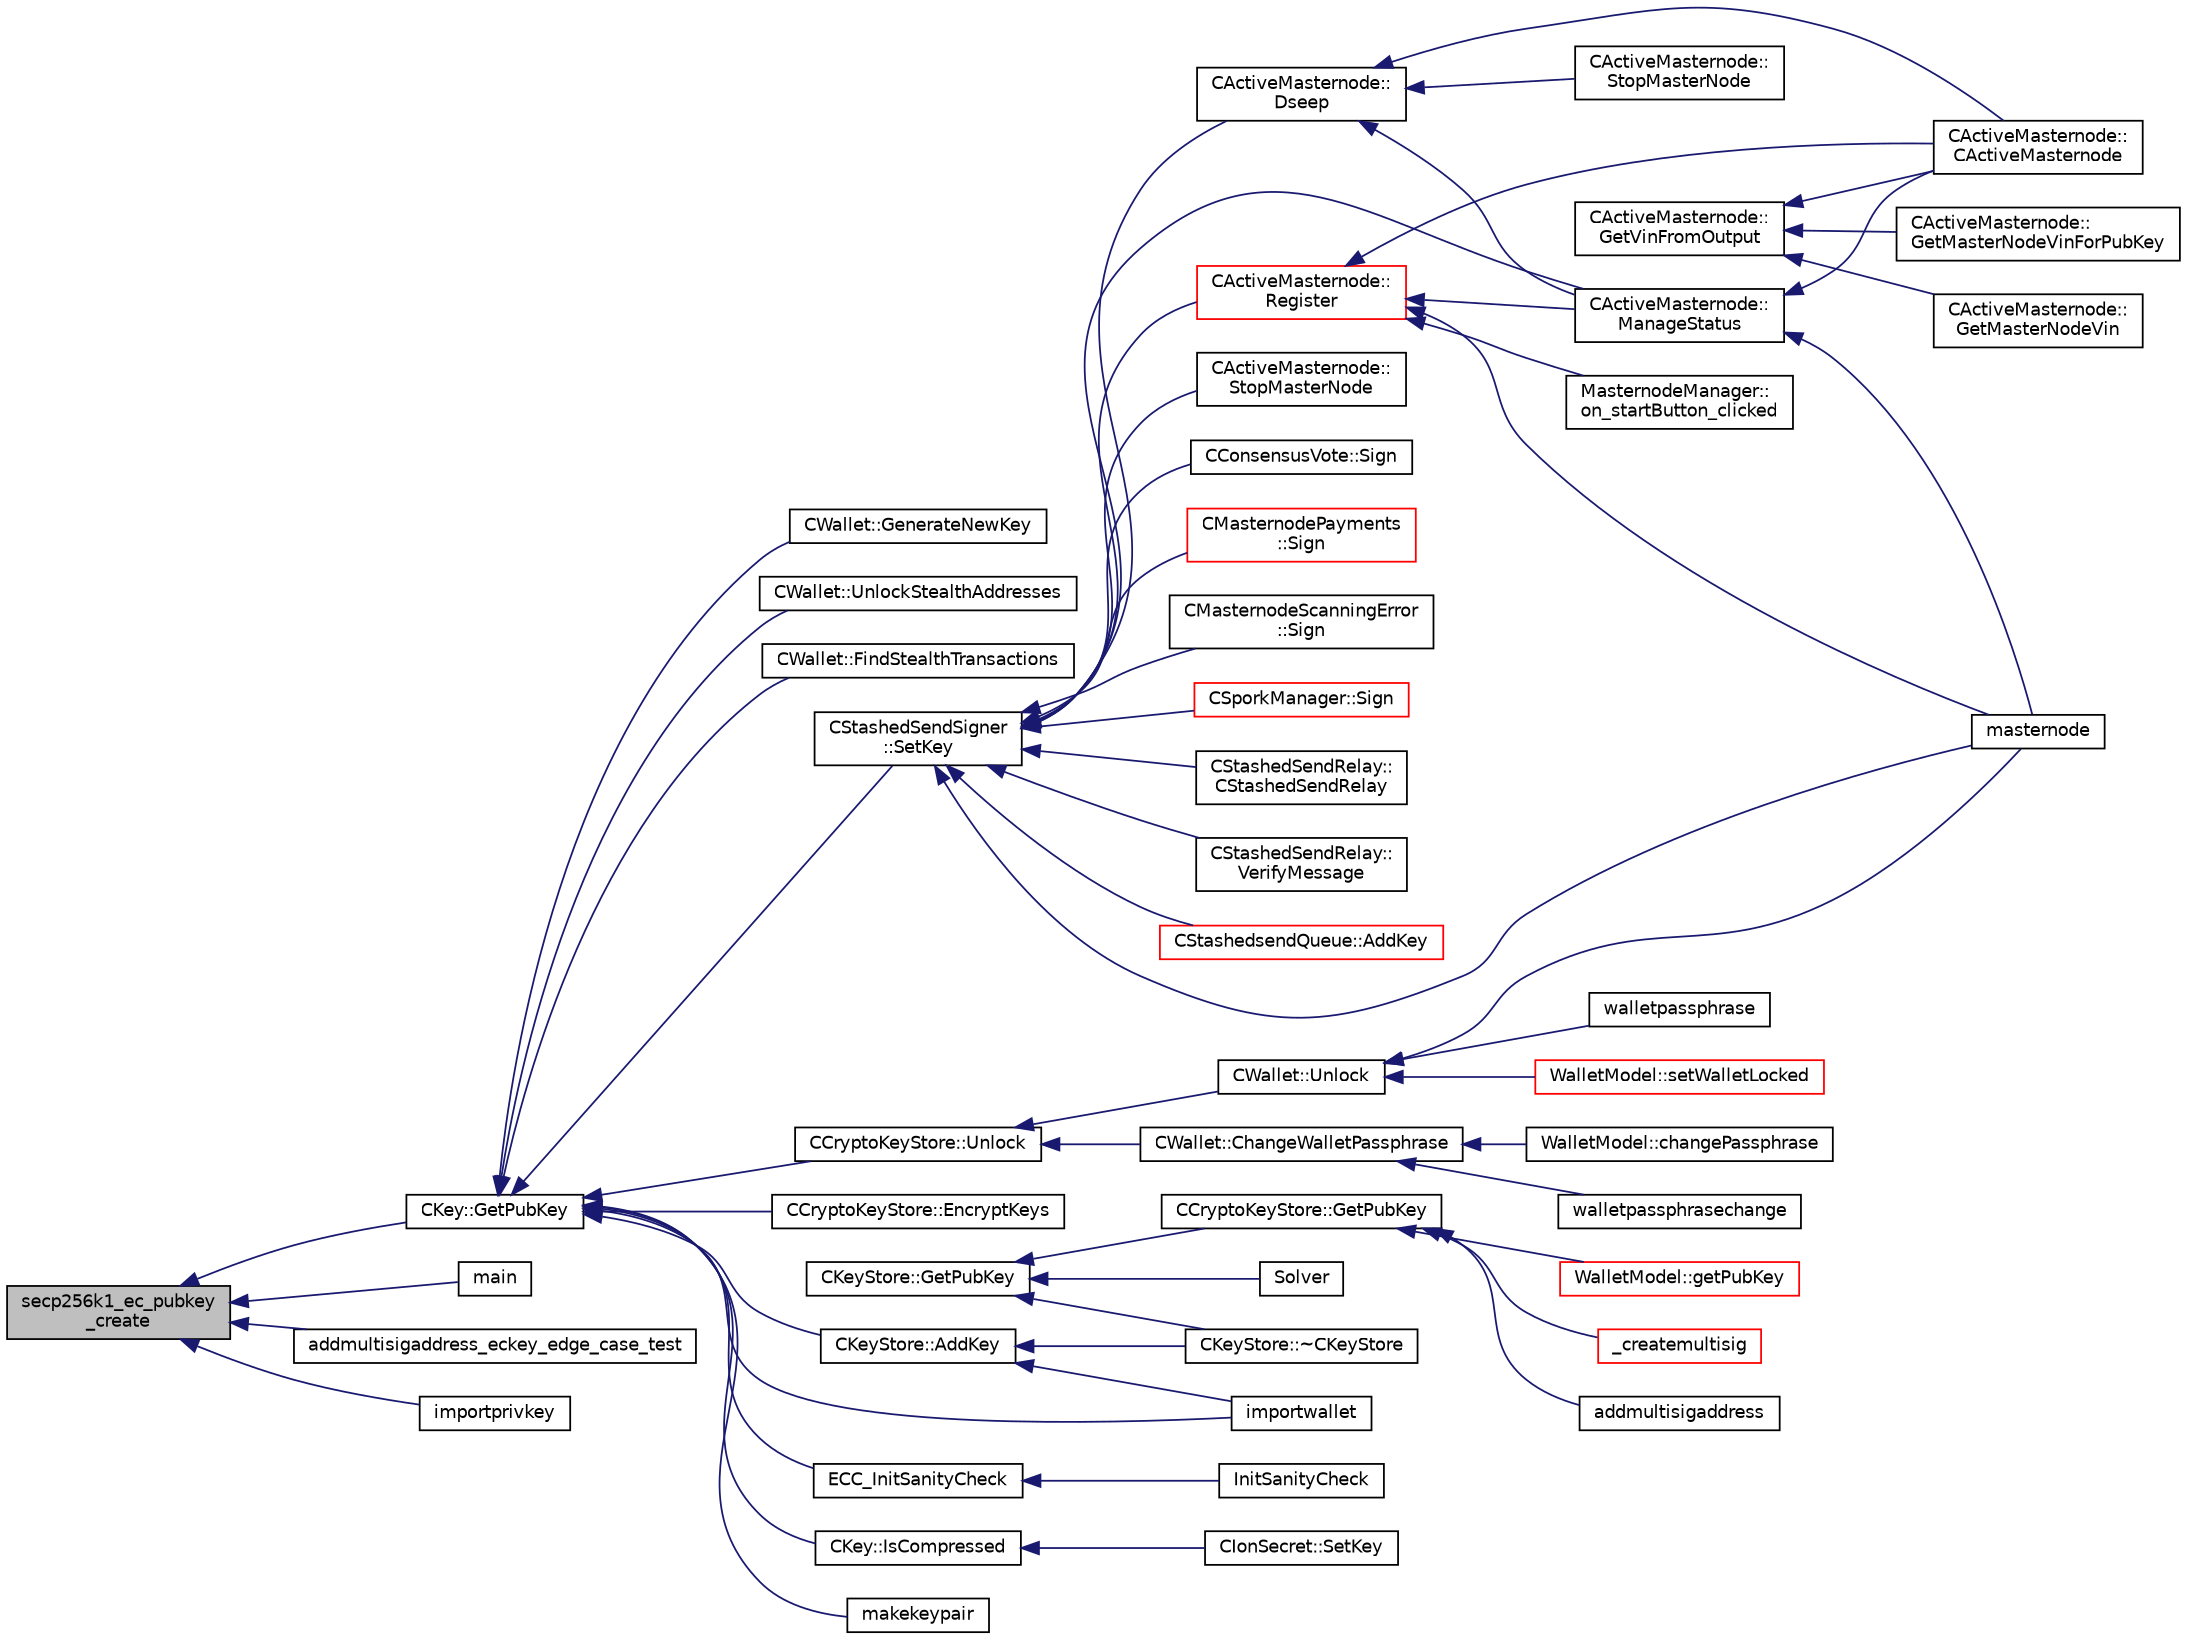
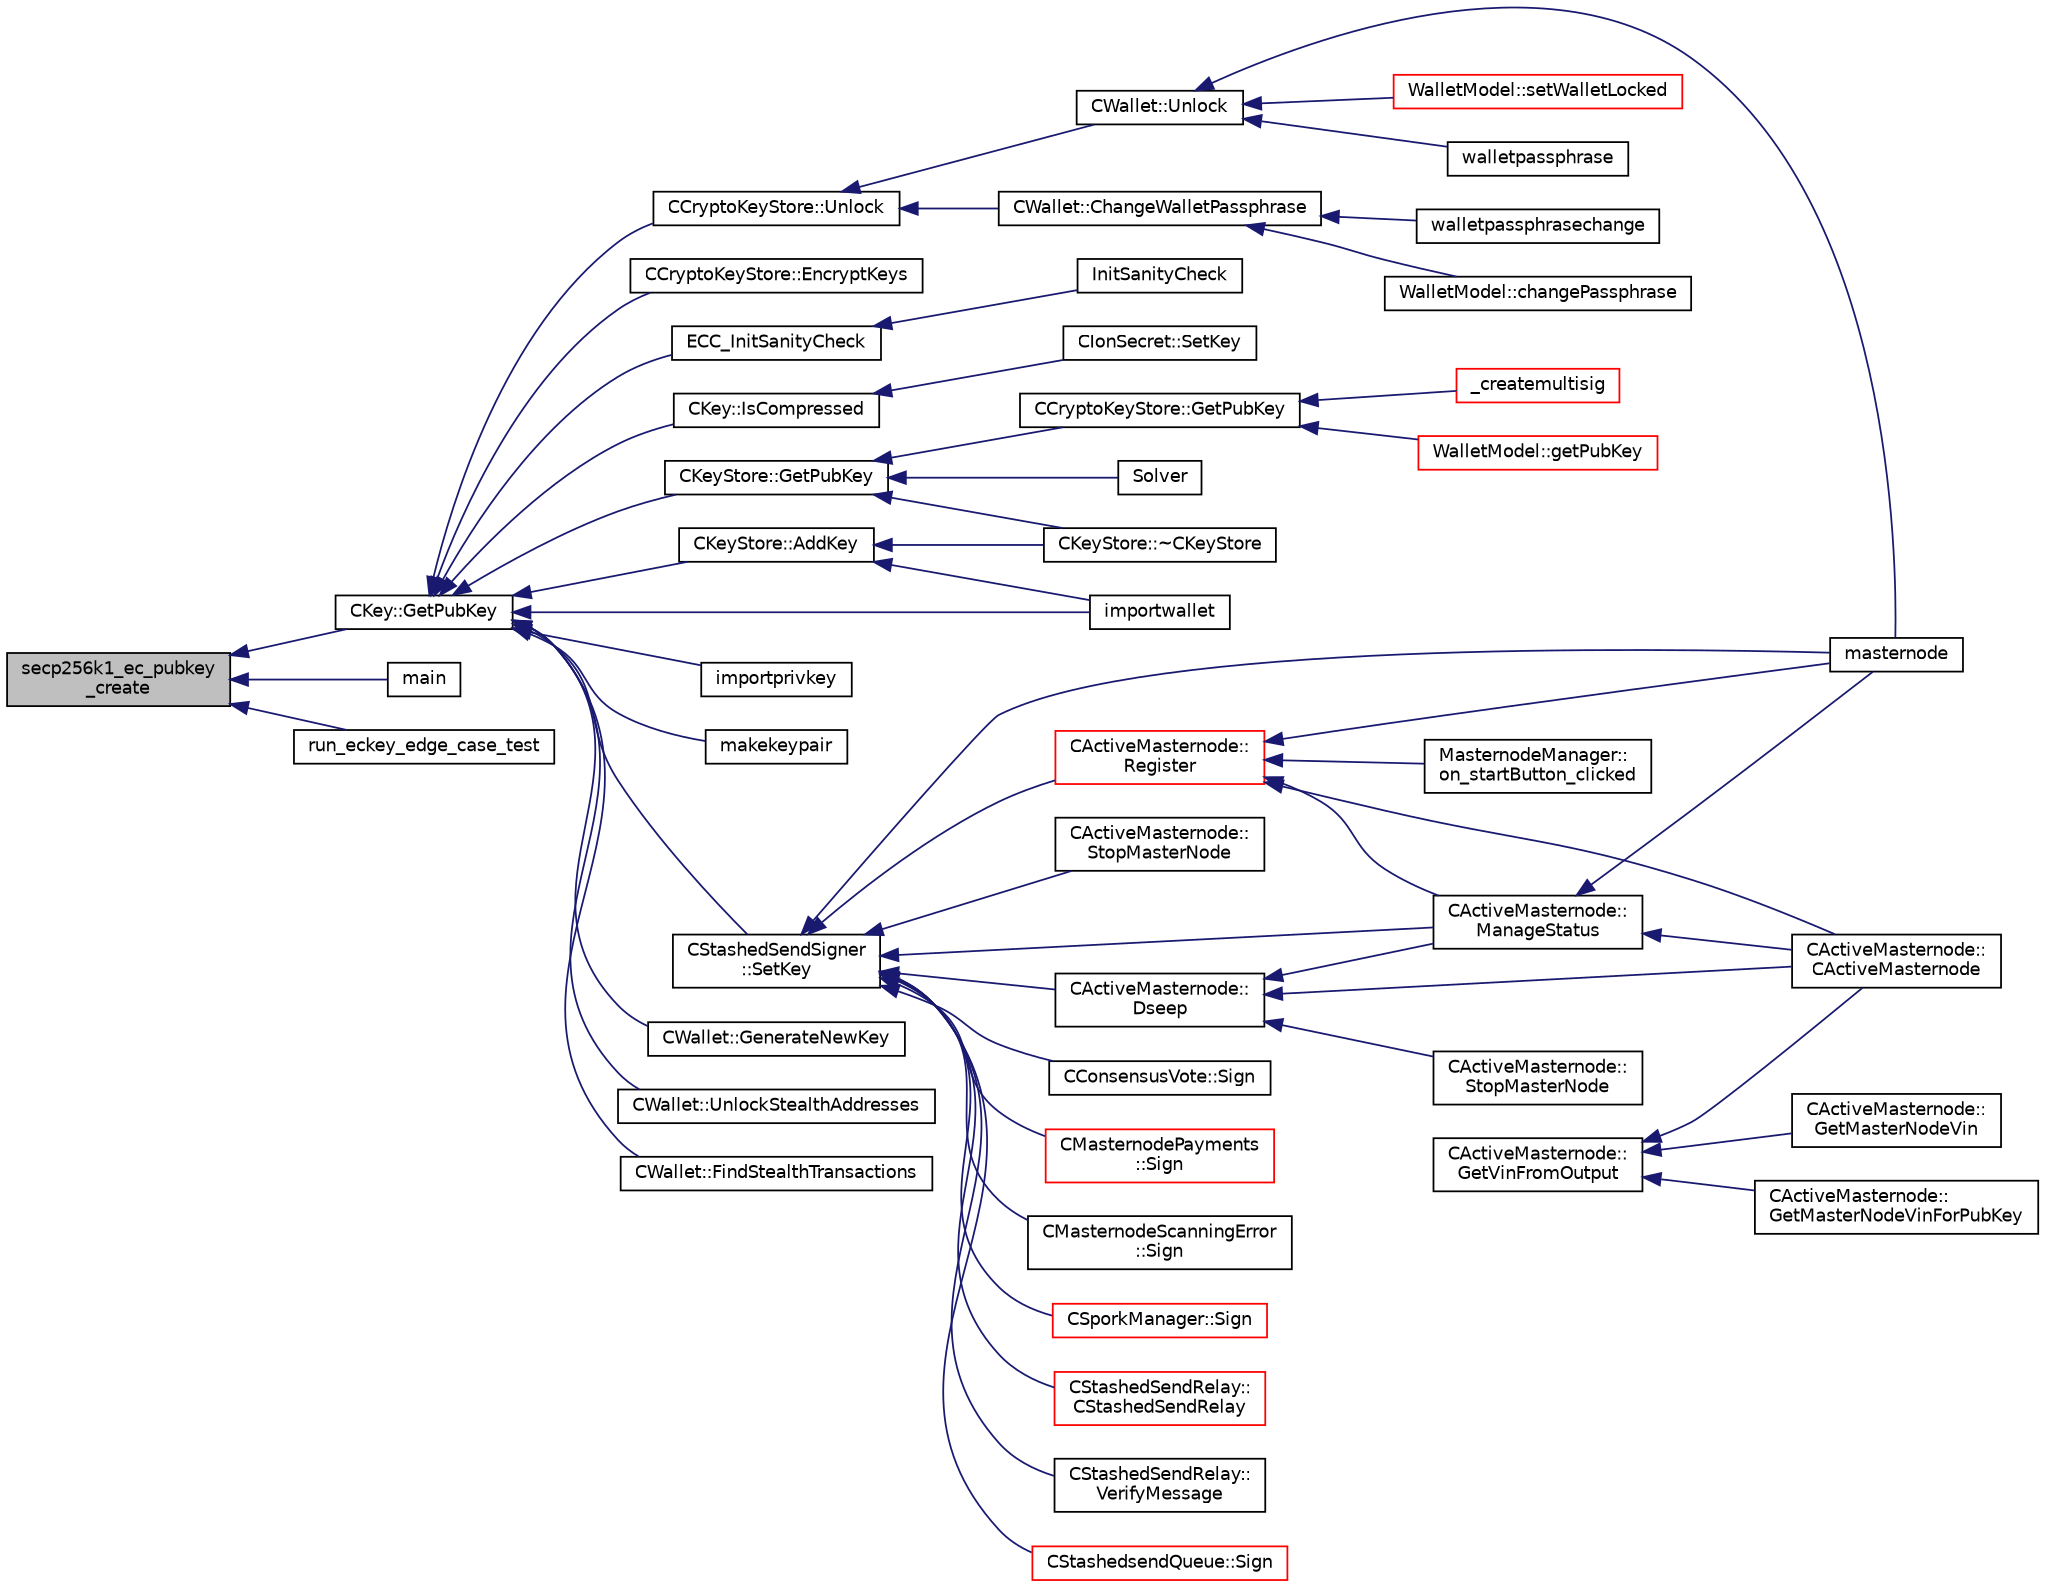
edge "CKeyStore::GetPubKey" -> "CKey::GetPubKey": added
node "CStashedSendRelay:: CStashedSendRelay": color black -> red
node "CStashedsendQueue::AddKey": label "CStashedsendQueue::AddKey" -> "CStashedsendQueue::Sign"
node "addmultisigaddress_eckey_edge_case_test": label "addmultisigaddress_eckey_edge_case_test" -> "run_eckey_edge_case_test"
edge "importprivkey" -> "secp256k1_ec_pubkey _create": now "importprivkey" -> "CKey::GetPubKey"
node "addmultisigaddress": removed
